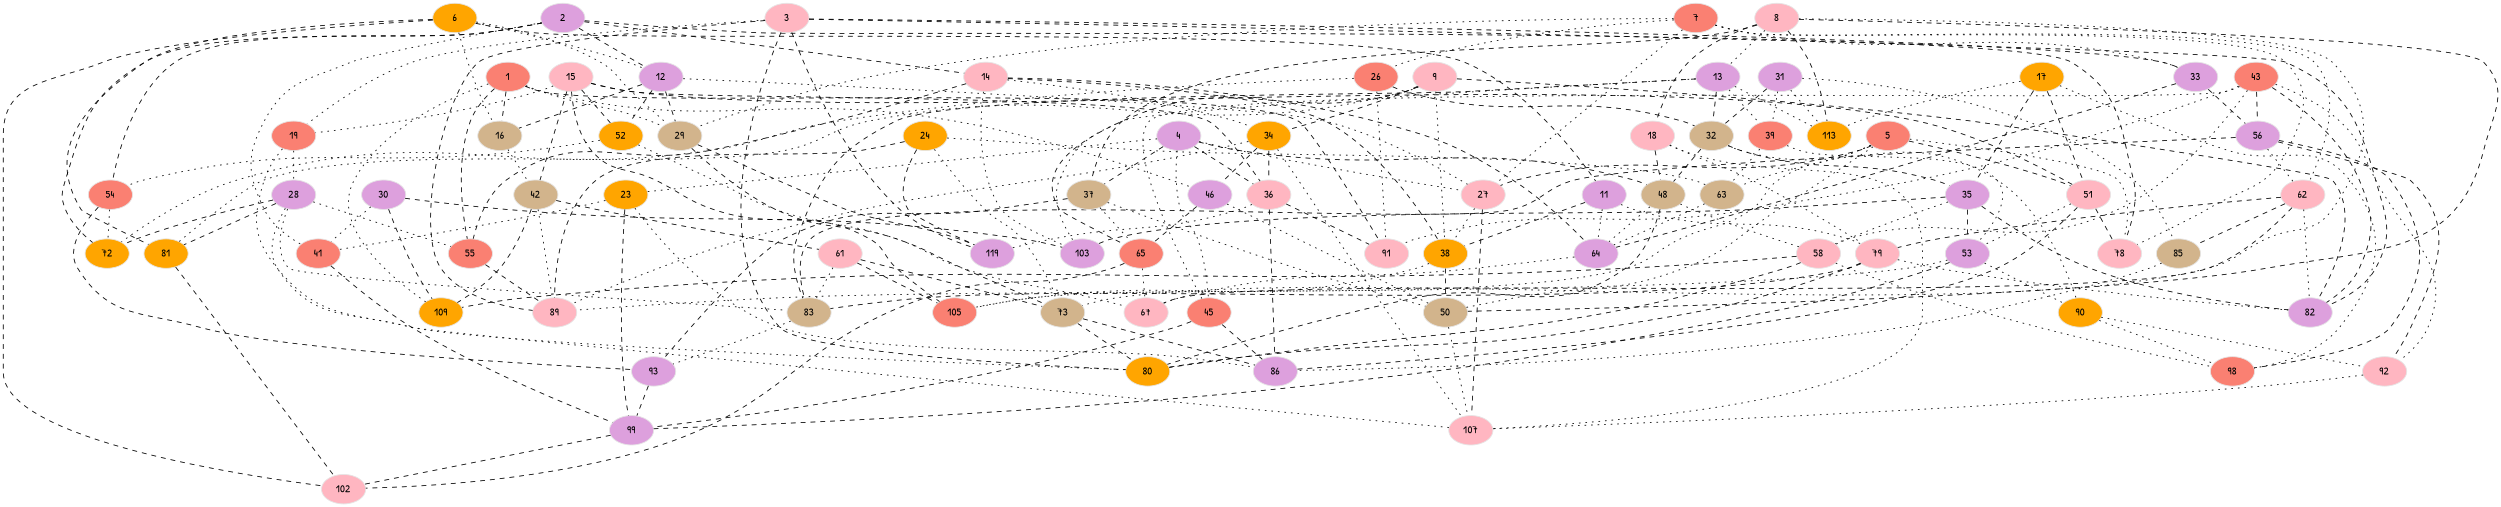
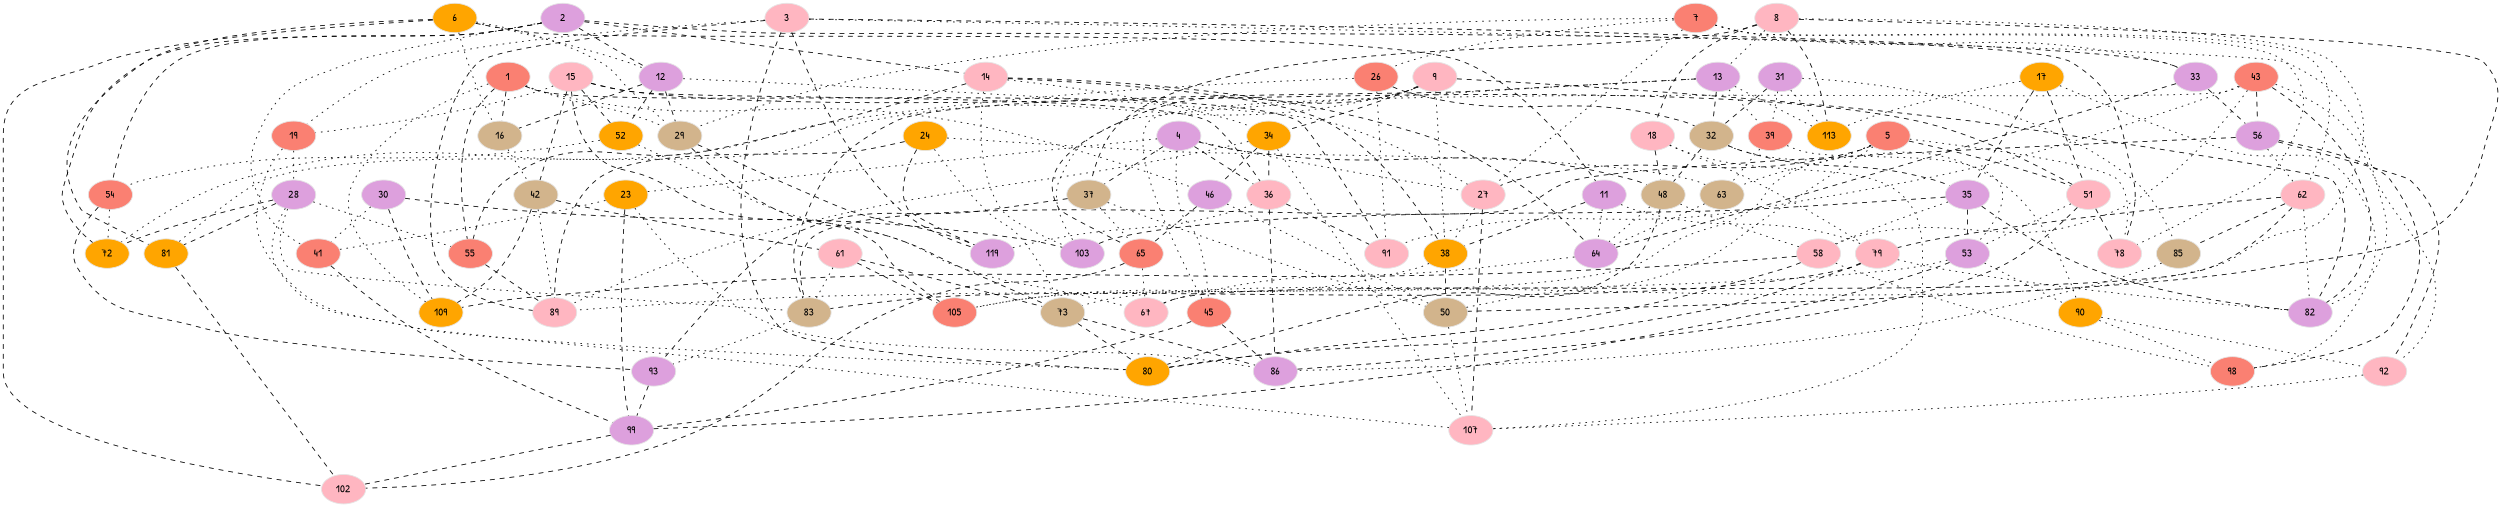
edge "3" -- "82": style dashed -> dotted
